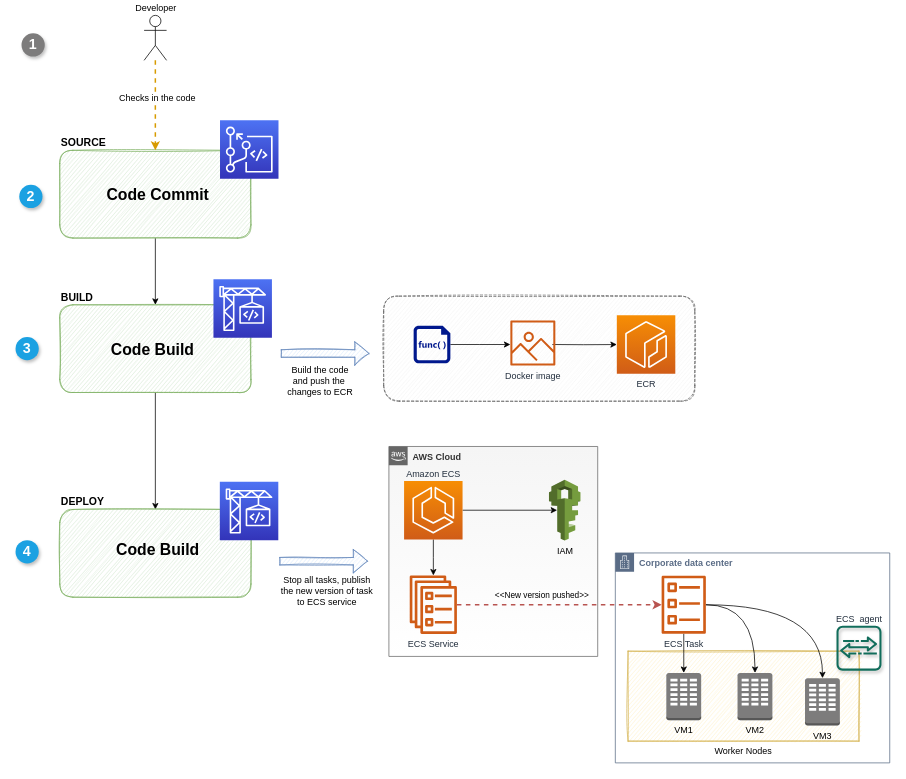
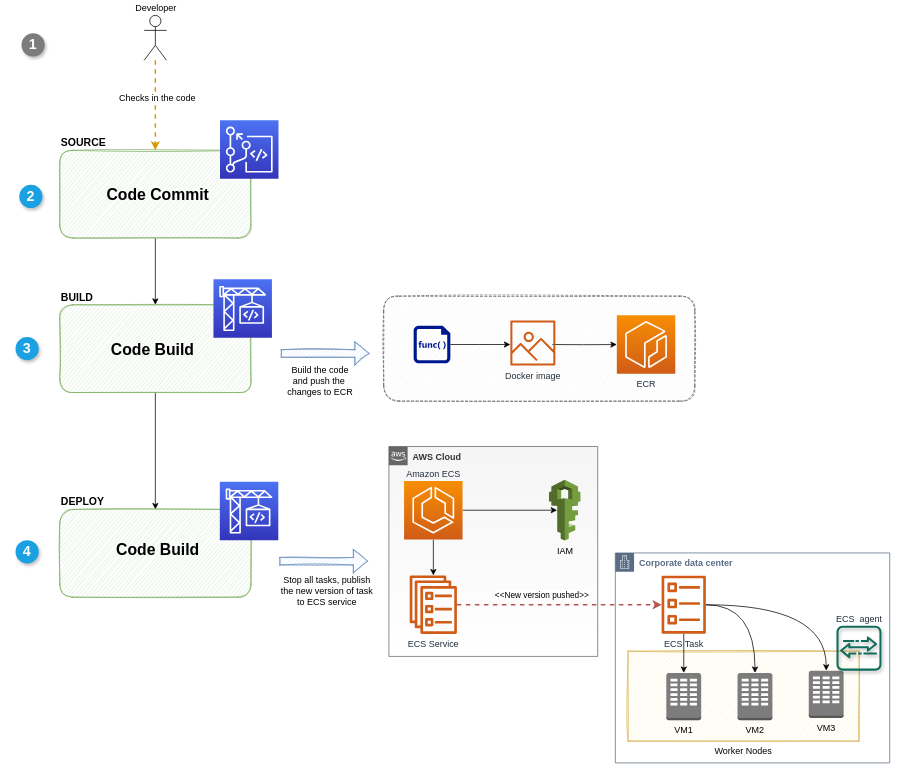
node "VM3": moved (823, 702) -> (826, 695)
